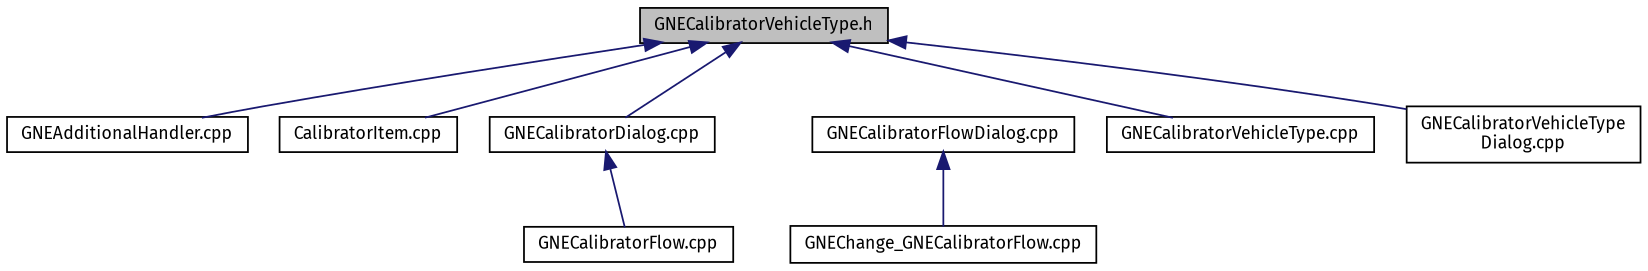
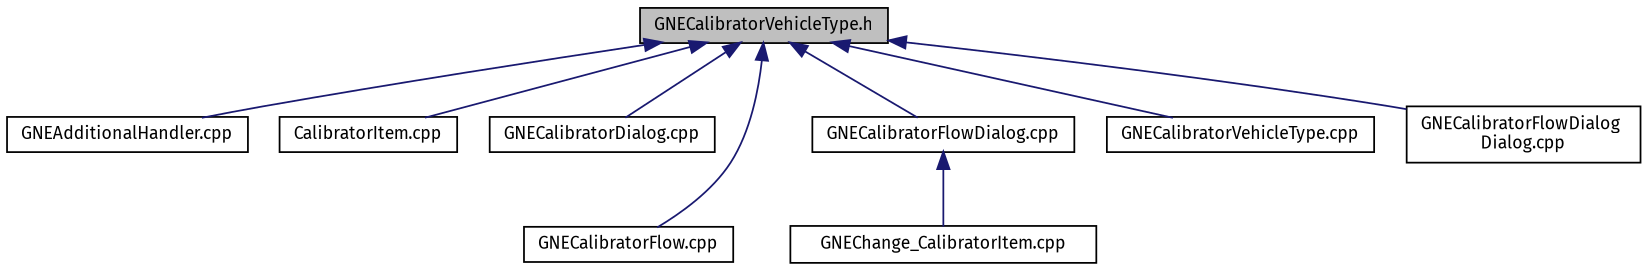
edge "GNECalibratorFlowDialog.cpp" -> "GNECalibratorVehicleType.h": added
node "GNECalibratorVehicleType Dialog.cpp": label "GNECalibratorVehicleType Dialog.cpp" -> "GNECalibratorFlowDialog Dialog.cpp"
edge "GNECalibratorFlow.cpp" -> "GNECalibratorDialog.cpp": now "GNECalibratorFlow.cpp" -> "GNECalibratorVehicleType.h"
node "GNEChange_GNECalibratorFlow.cpp": label "GNEChange_GNECalibratorFlow.cpp" -> "GNEChange_CalibratorItem.cpp"
